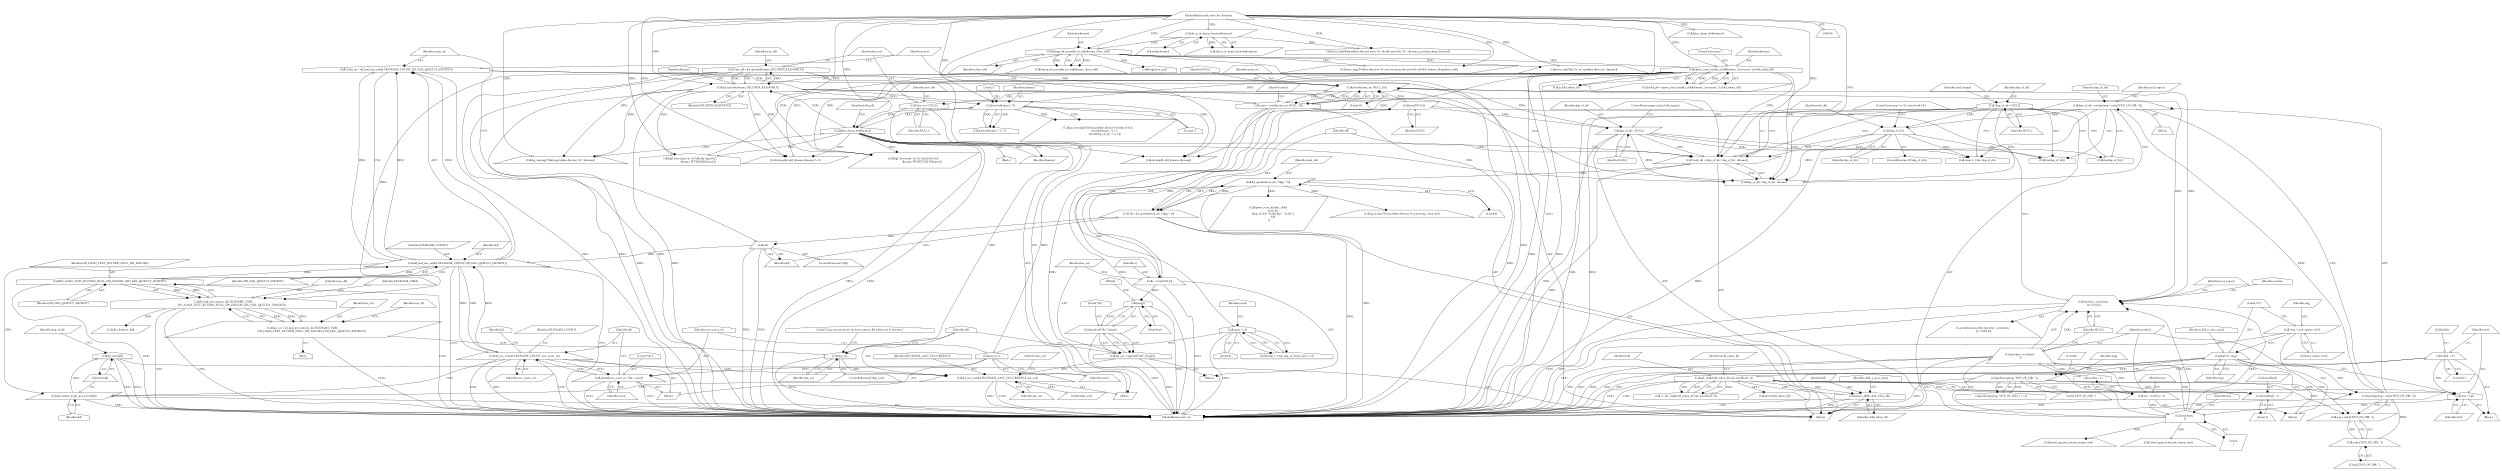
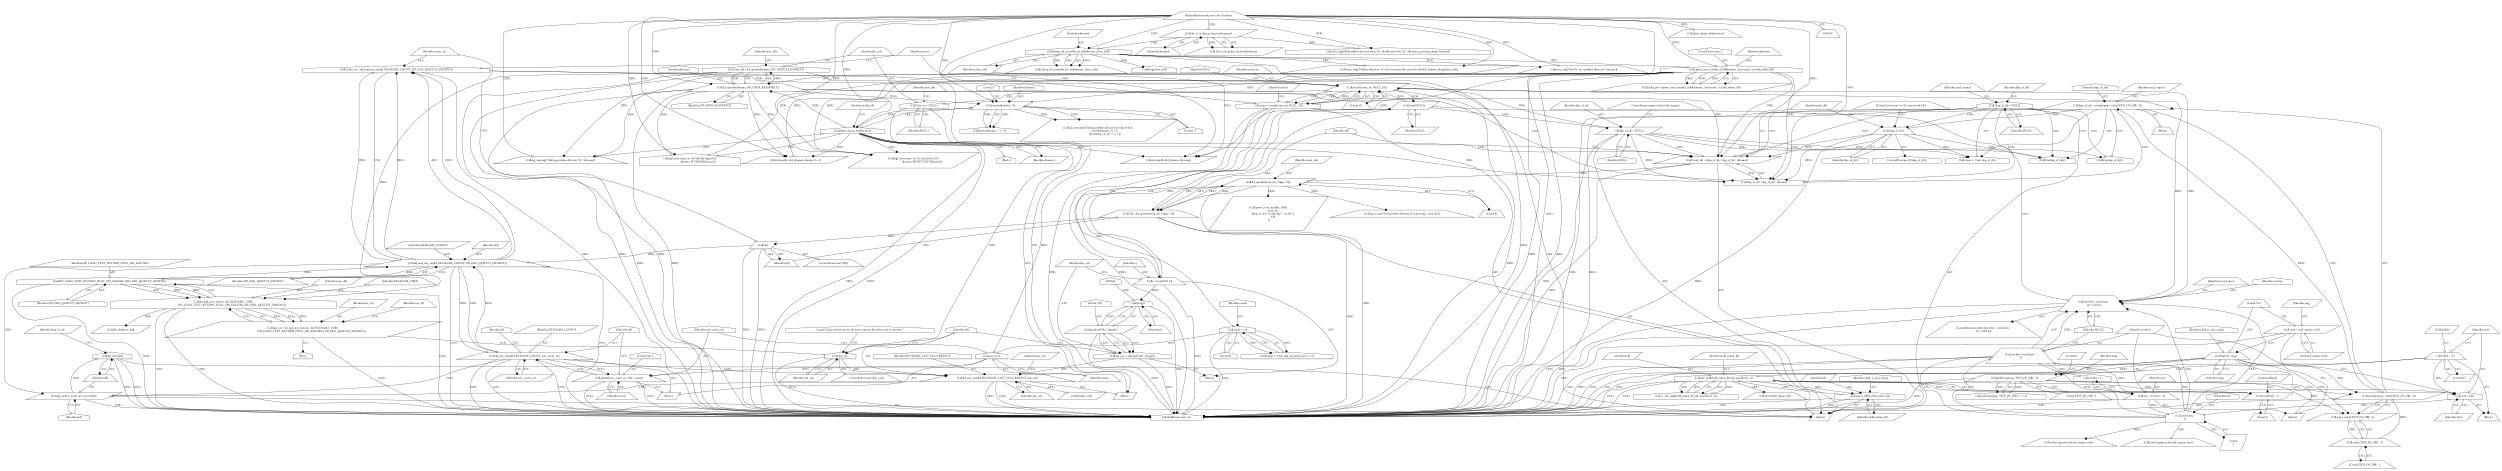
node "(Call,&child_stdout_fd)": removed
edge "(Call,strtoul(count_str, NULL, 10))" -> "(Call,*last_ocr = NULL)": arrowhead box -> odot
edge "(Call,strtoul(count_str, NULL, 10))" -> "(Call,time(NULL))": added, label "DDG:"
edge "(Call,dd_opendir(dirname, DD_OPEN_READONLY))" -> "(Call,strcmp(dd->dd_dirname, dirname))": now "(Identifier,client_uid)" -> "(Call,strcmp(dd->dd_dirname, dirname))"
node "(Call,xmove_fd(fd, child_stdout_fd))": label "(Call,xmove_fd(fd, child_stdout_fd))" -> "(Call,xmove_fd(fd, child_create_fd))"
